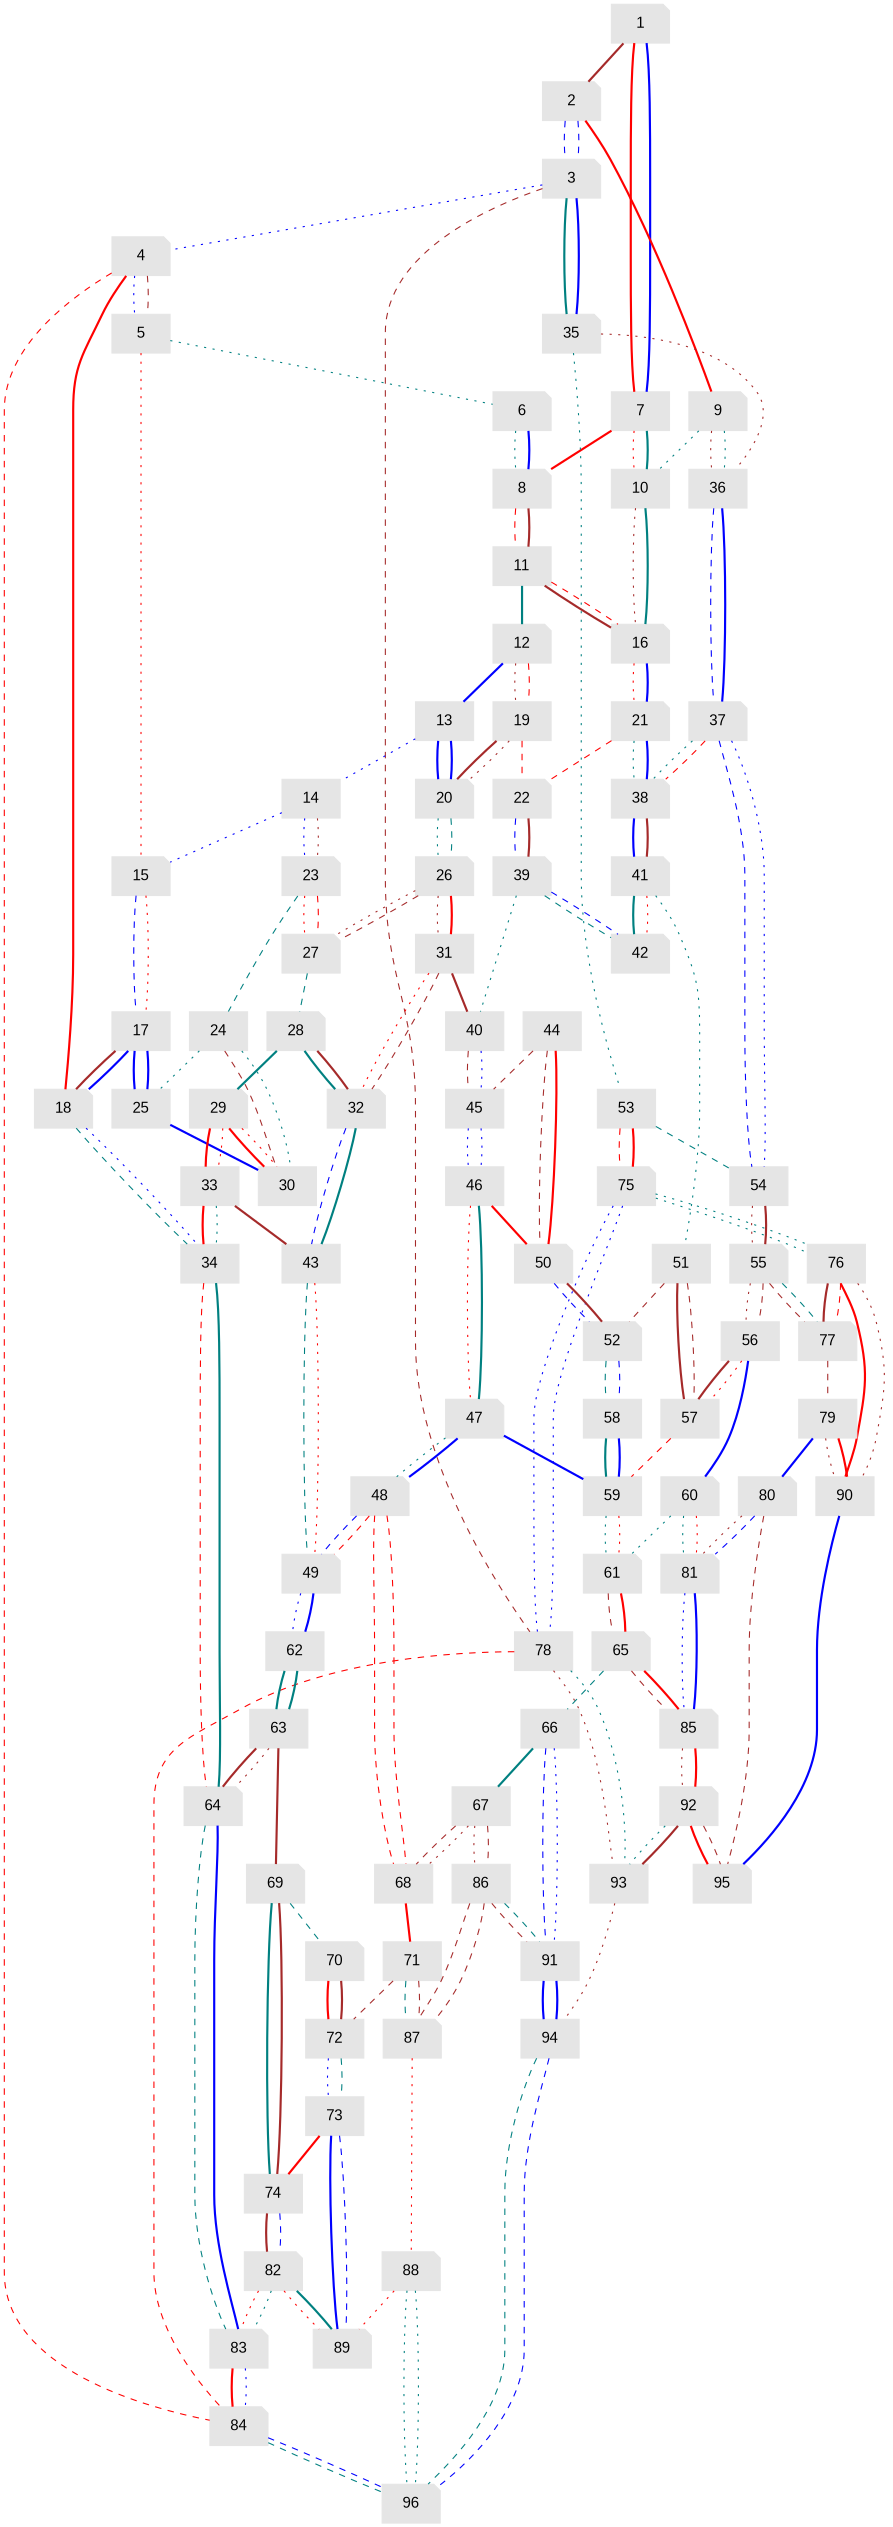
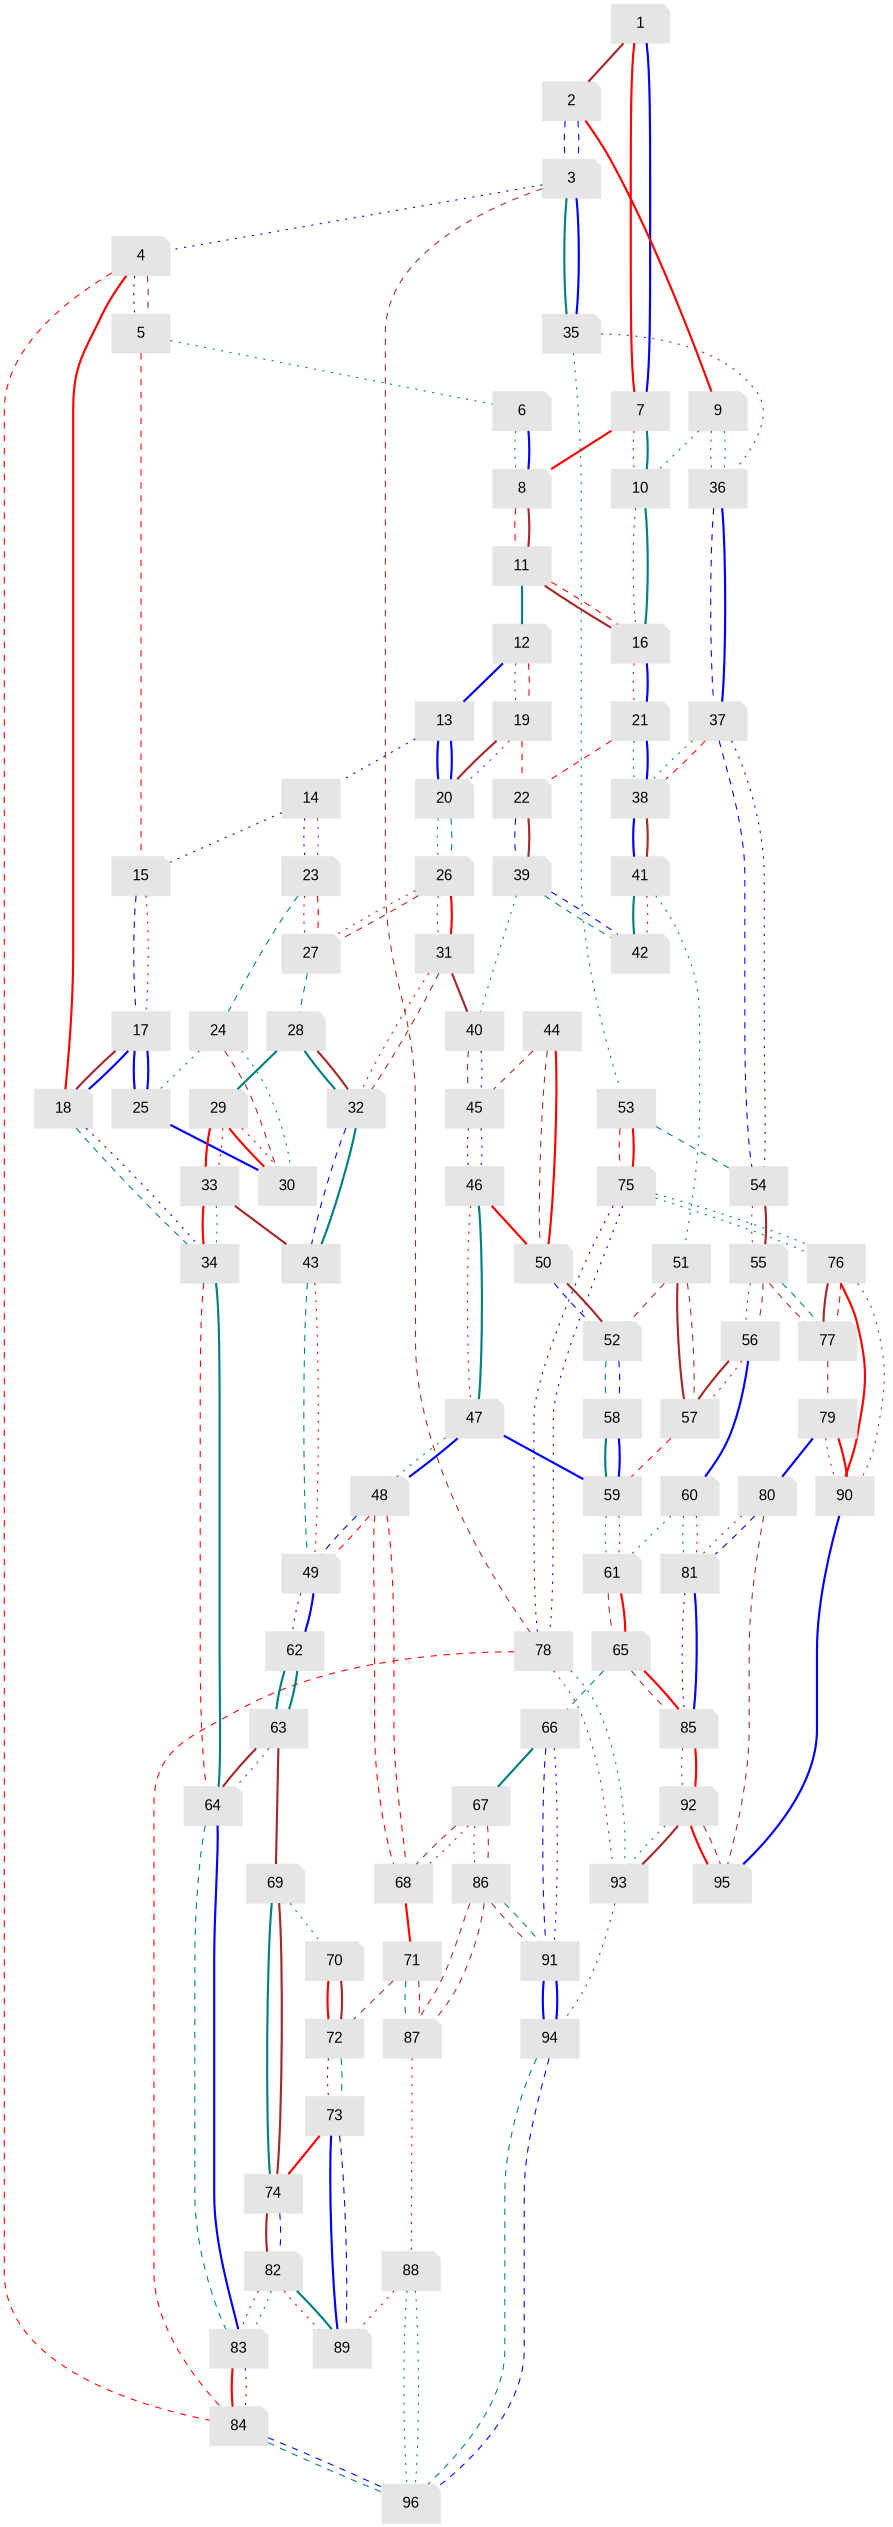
edge "5" -- "15": style dotted -> dashed
edge "69" -- "70": style dashed -> dotted
